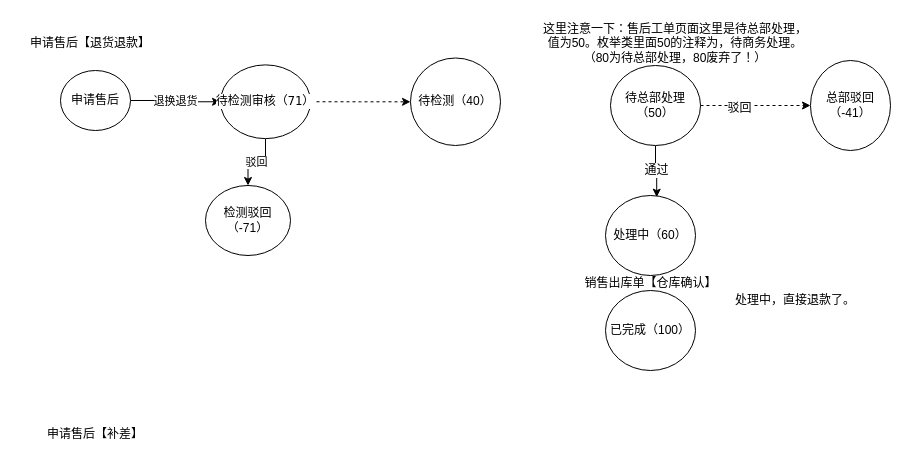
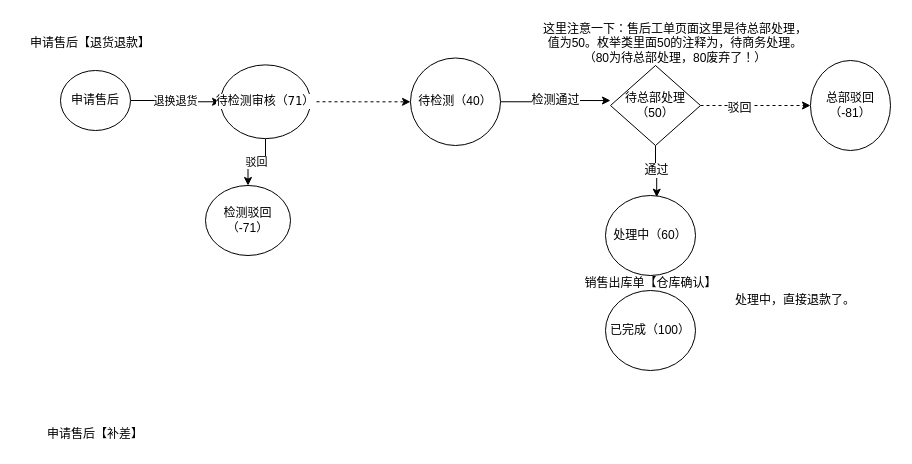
edge "待检测（40）" -> "待总部处理（50）": added, label "检测通过"
node "待总部处理（50）": shape ellipse -> diamond
node "总部驳回（-41）": label "总部驳回（-41）" -> "总部驳回（-81）"
